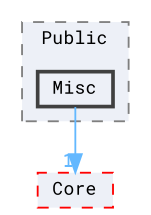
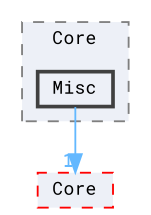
cluster "Public": label "Public" -> "Core"
